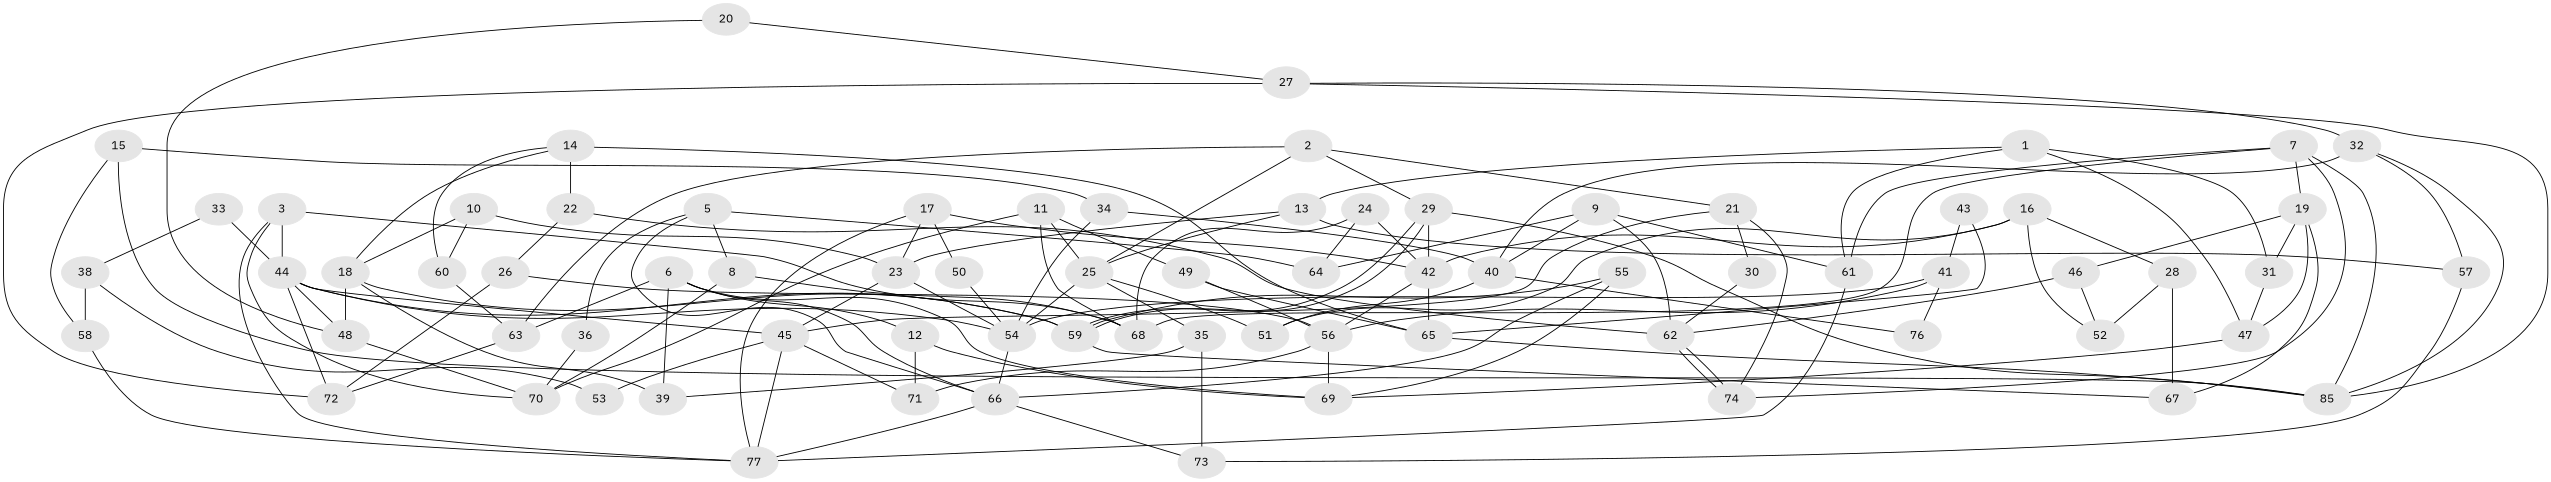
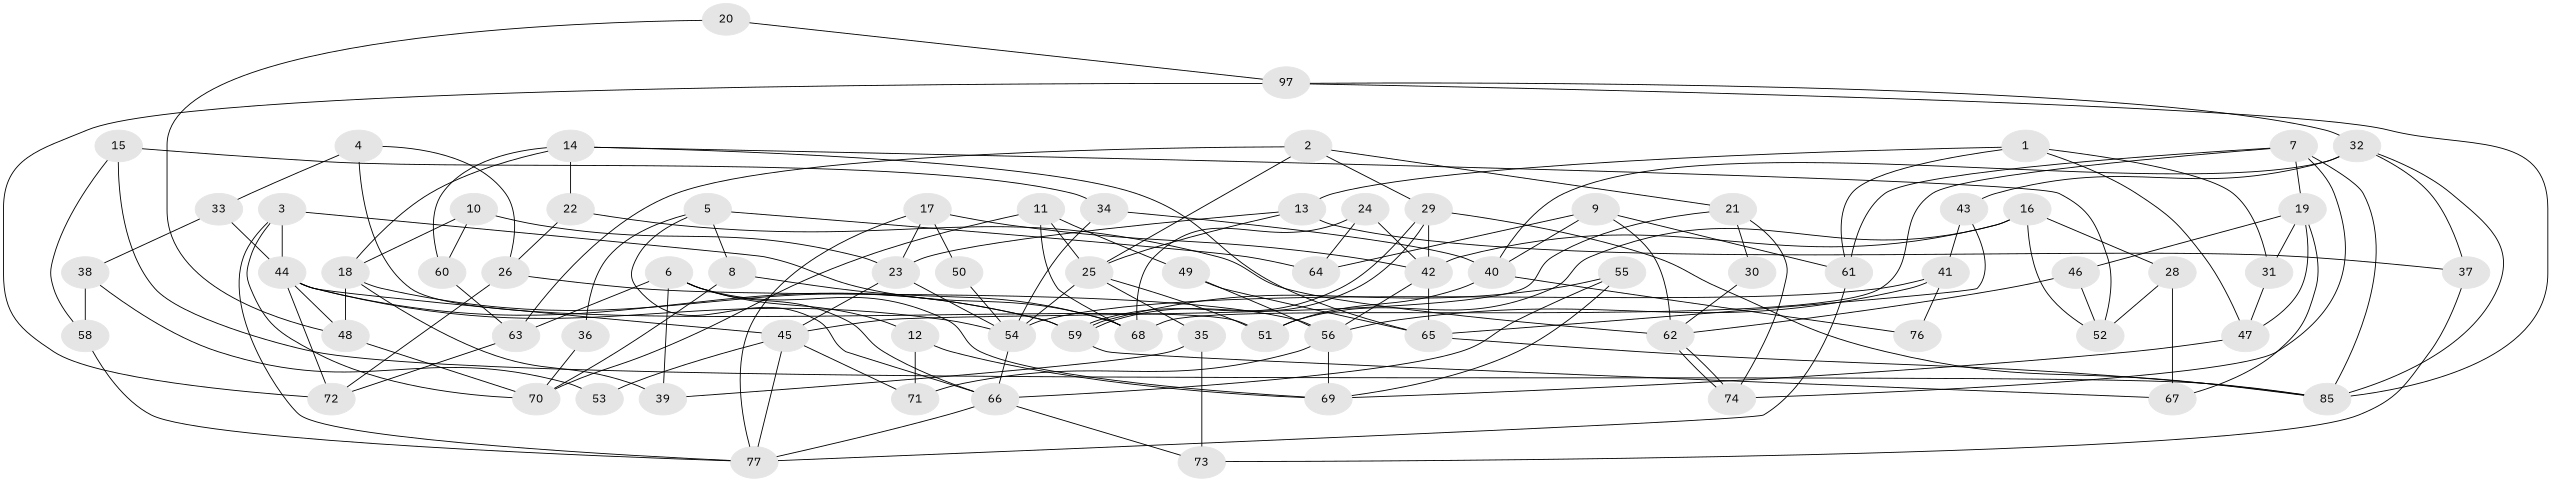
node "27": label "27" -> "97"
node "4": added
edge "14" -- "52": added
edge "32" -- "43": added
node "57": label "57" -> "37"
